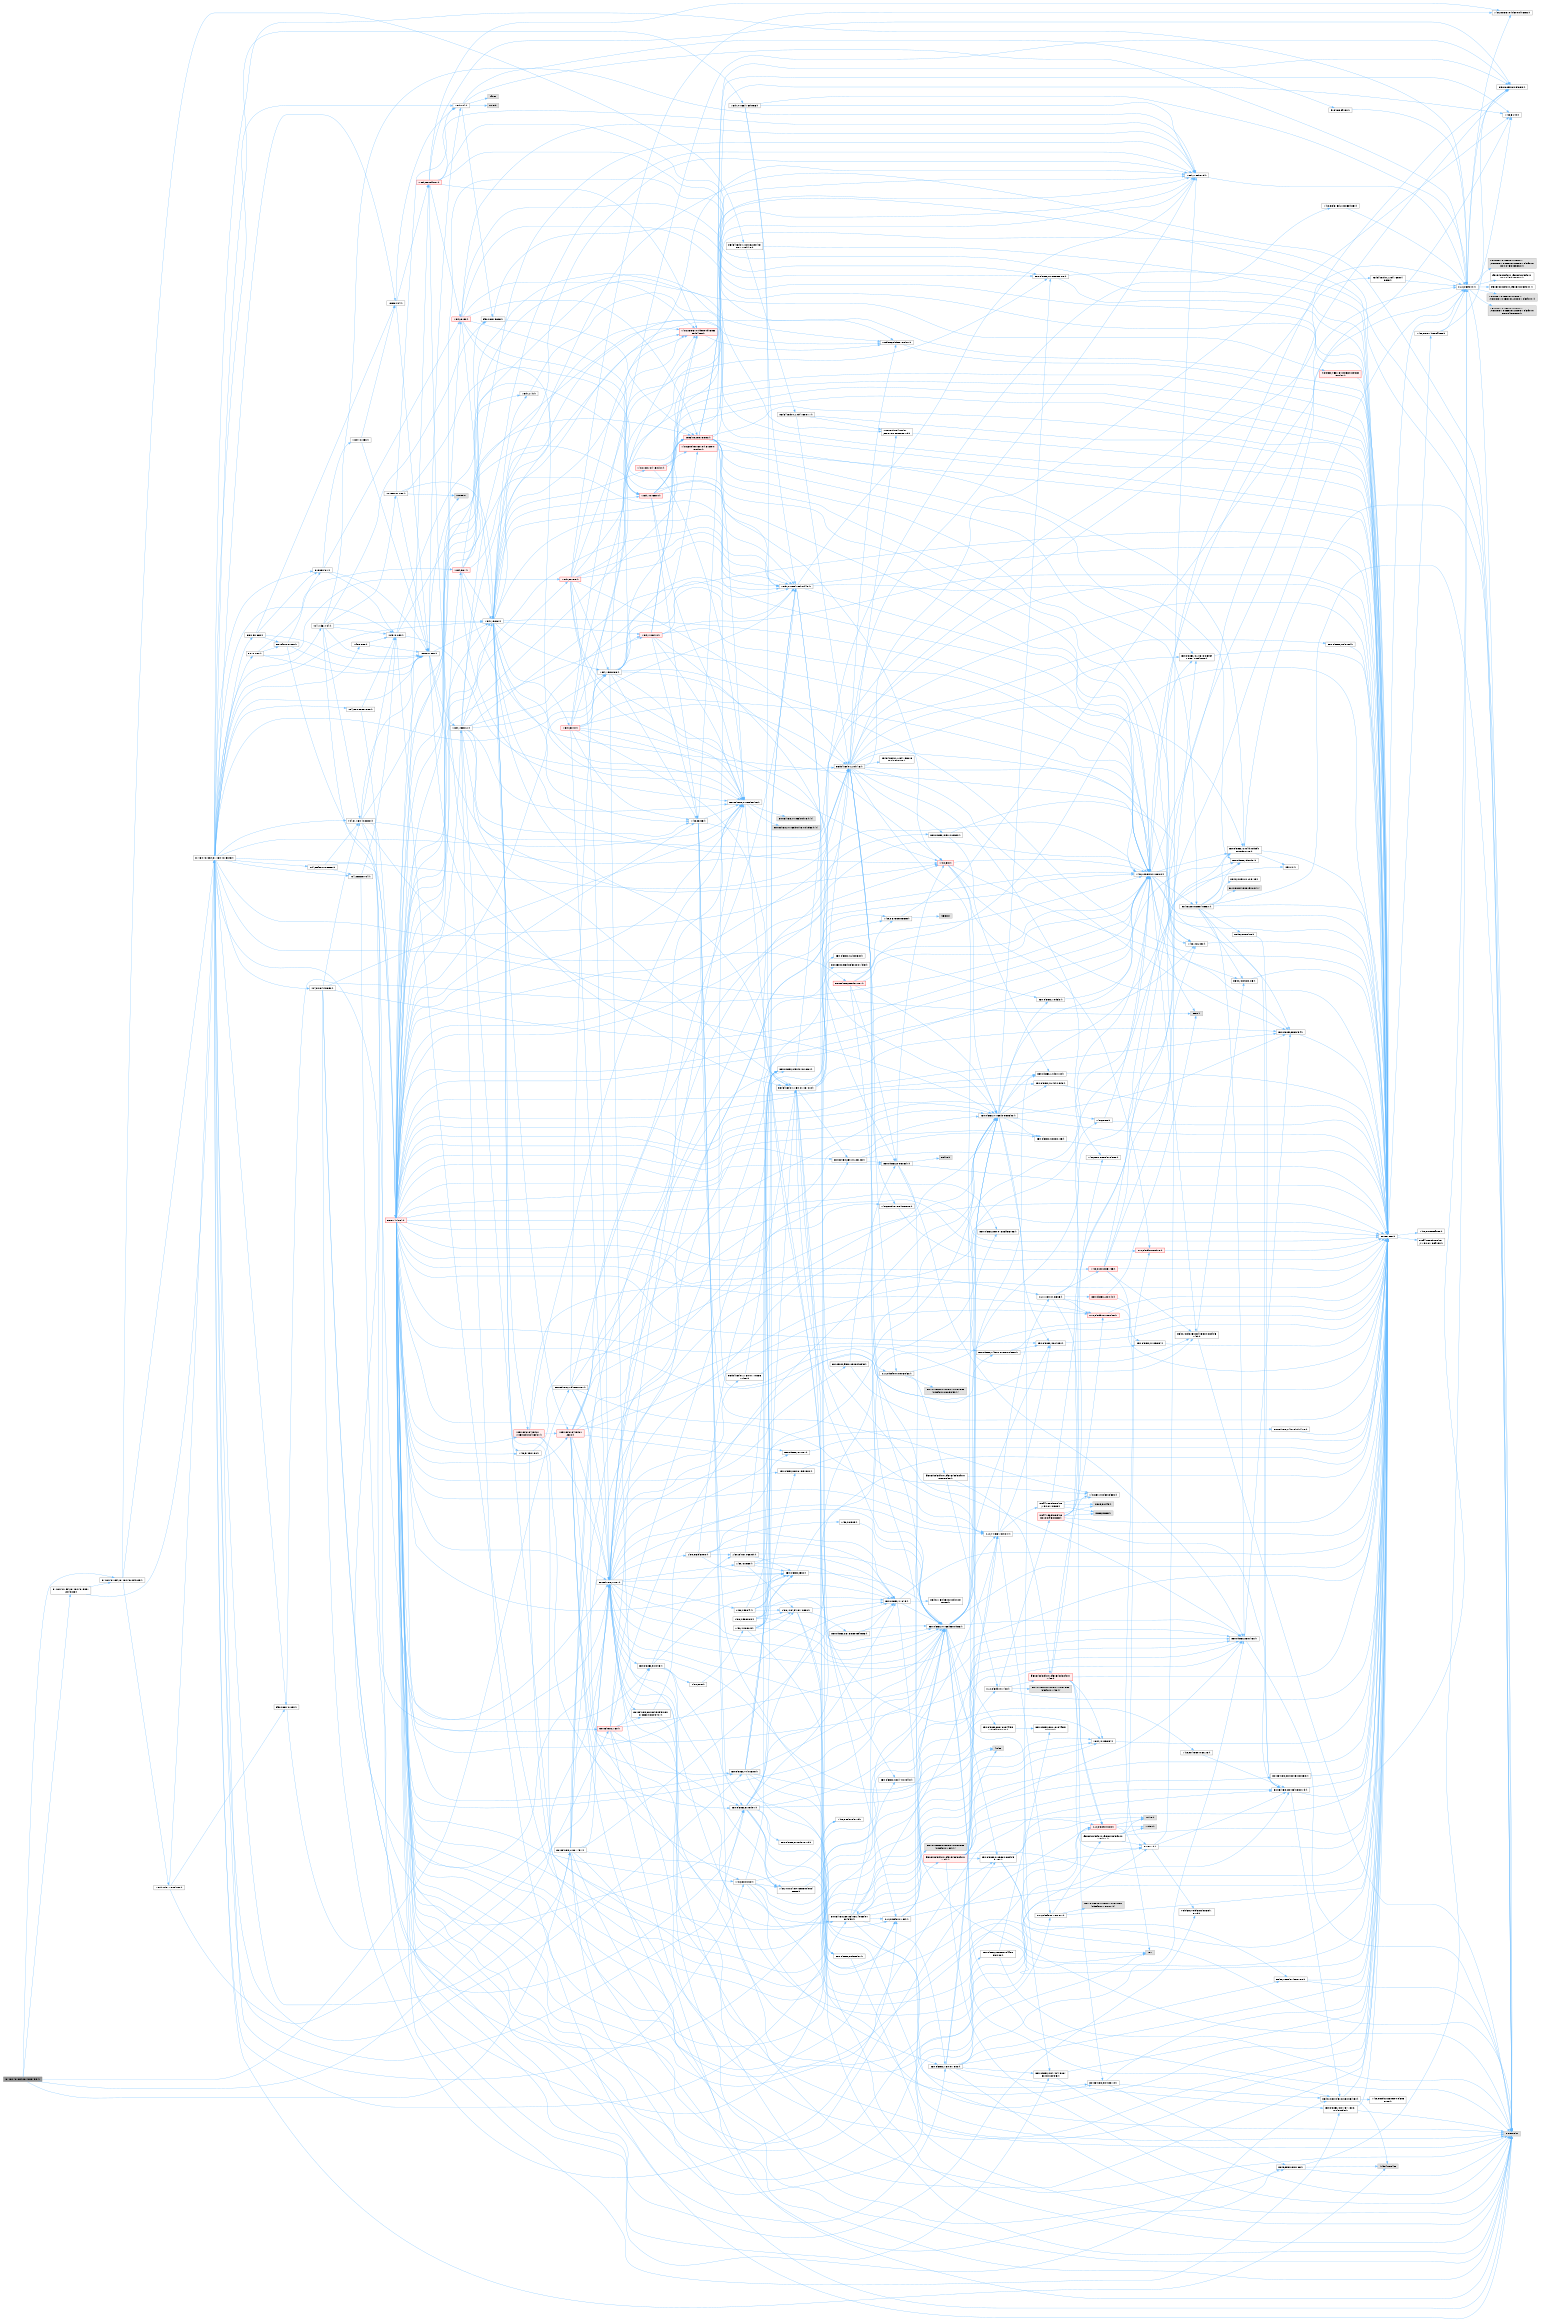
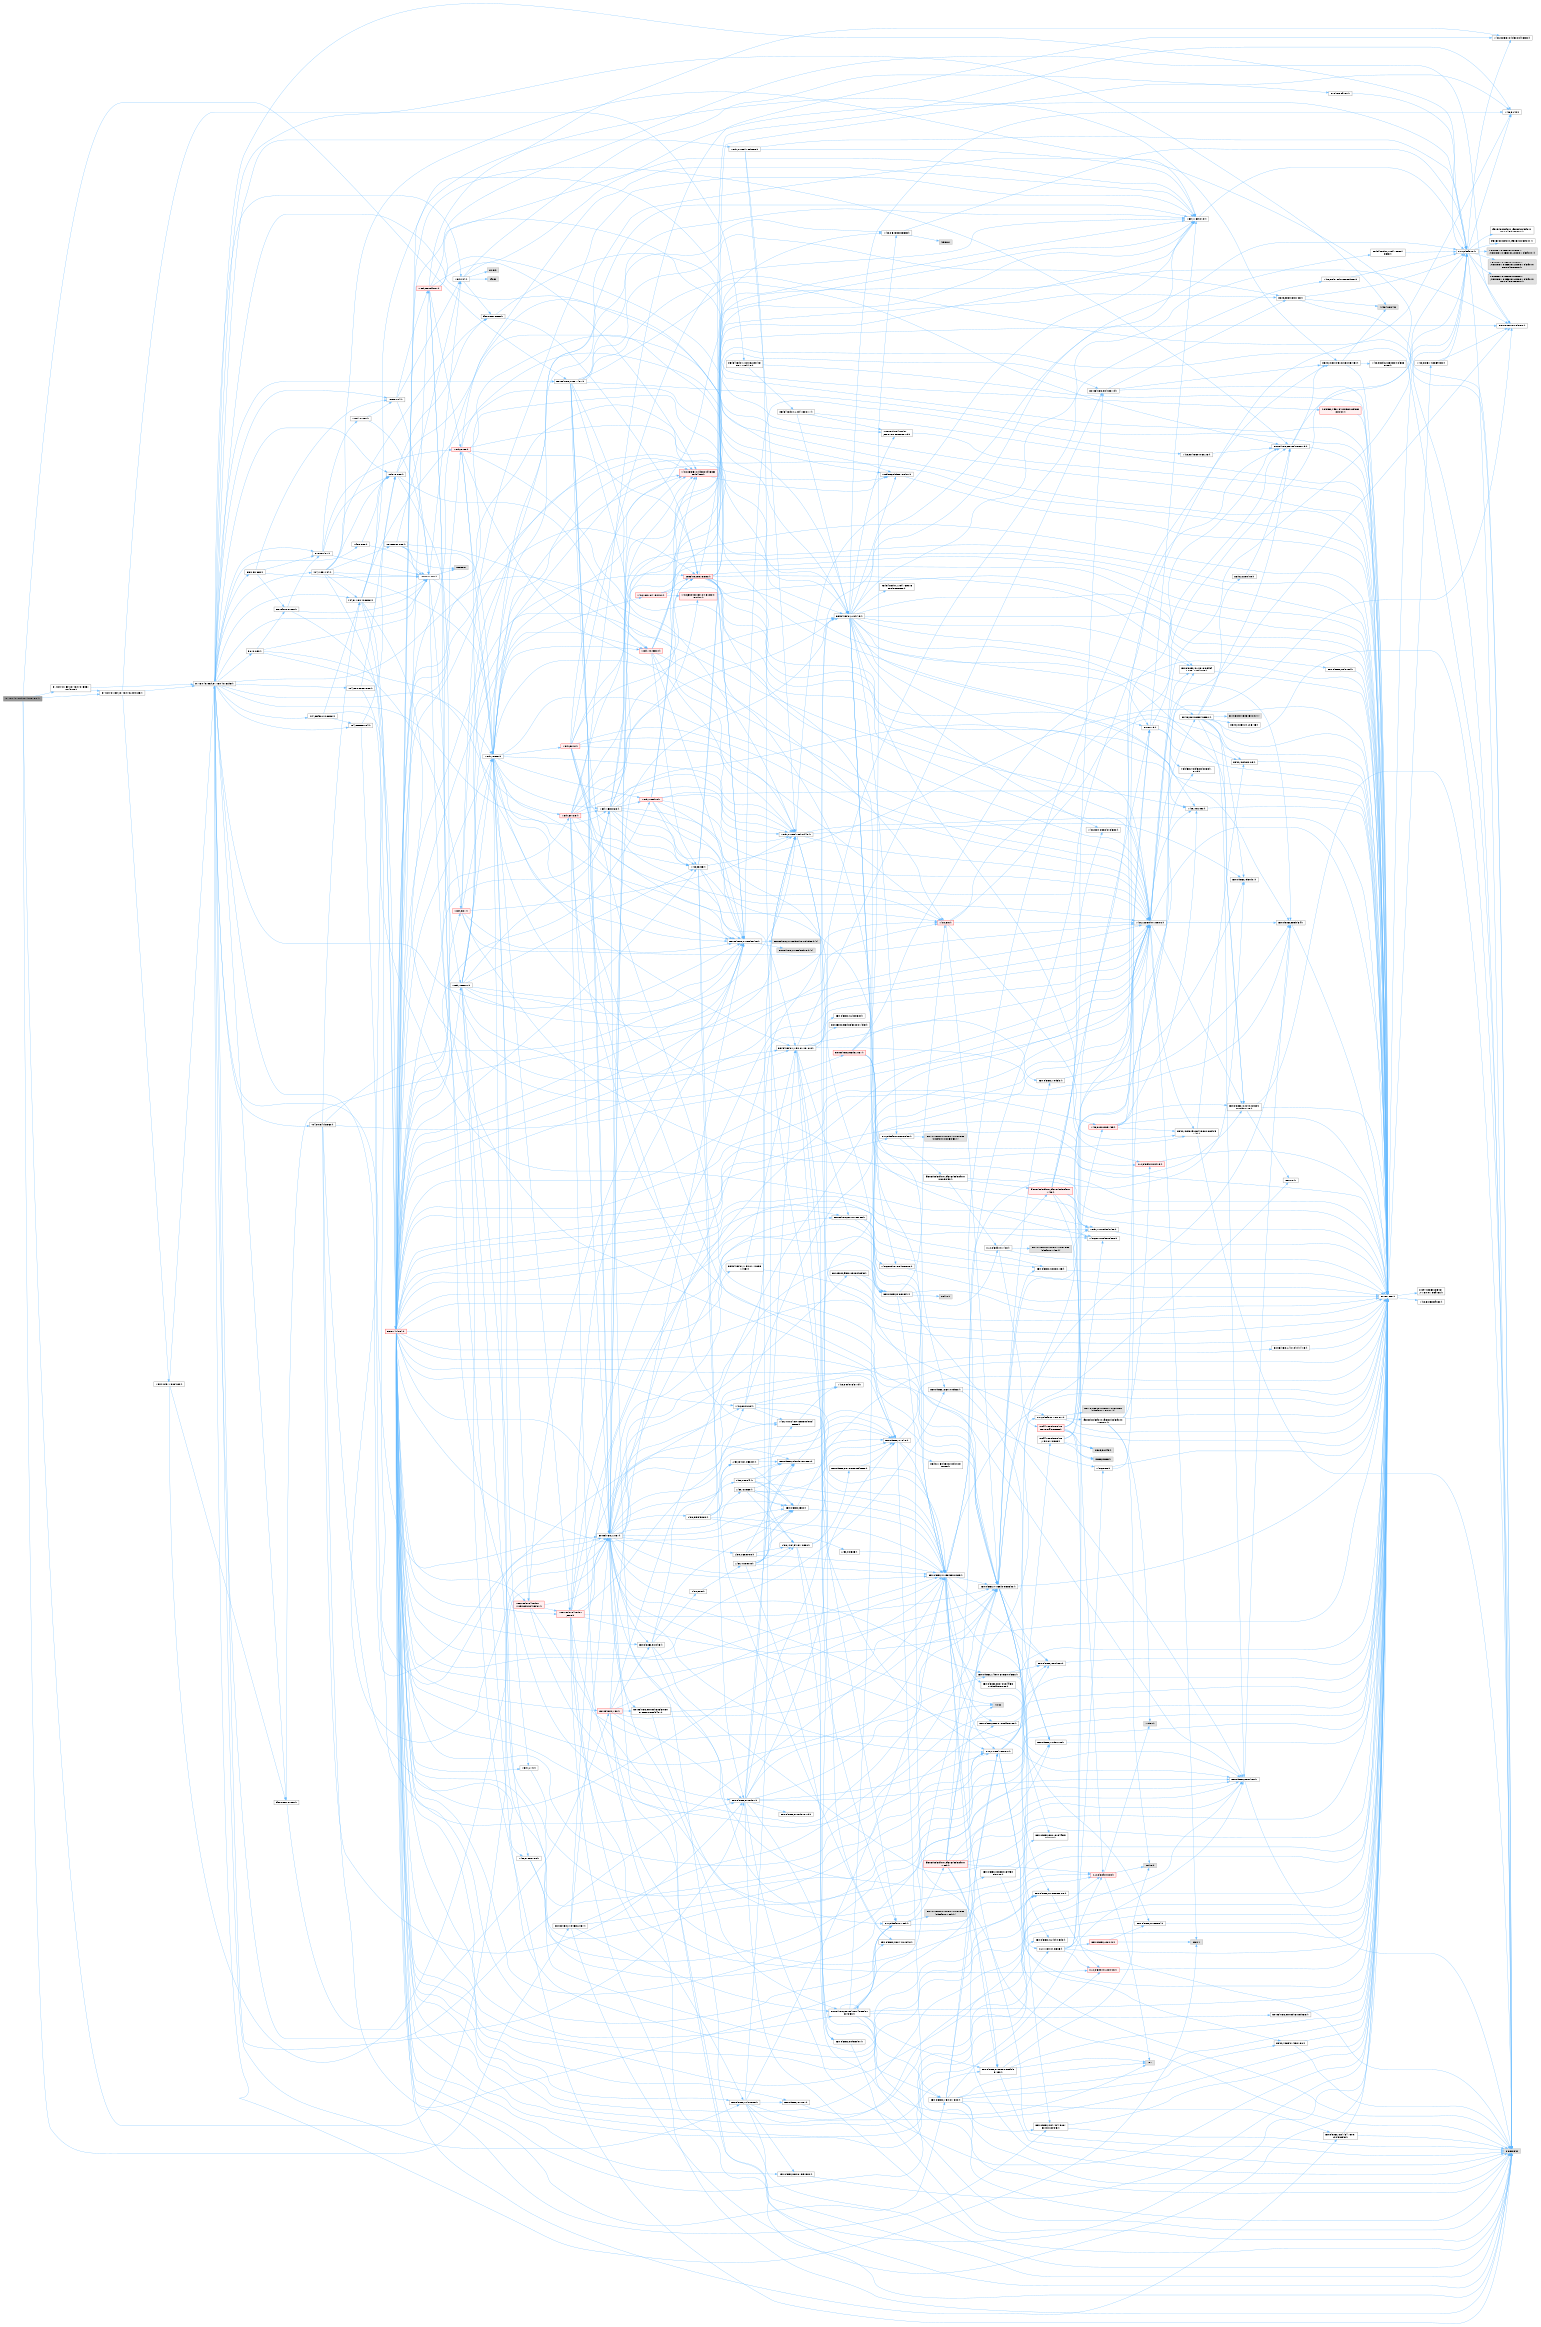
edge "Containers/Array.h" -> "Algo/HeapSort.h": added
node "Math/IsIntegral.h": label "Math/IsIntegral.h" -> "Math/NumericLimits.h"
edge "Misc/Optional.h" -> "CoreTypes.h": removed
